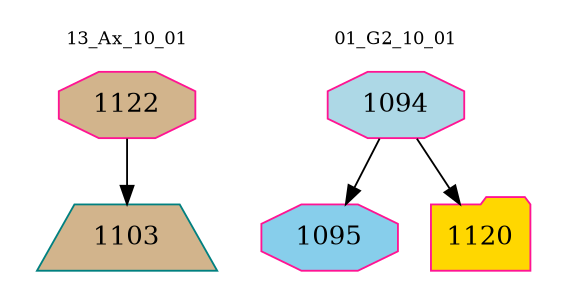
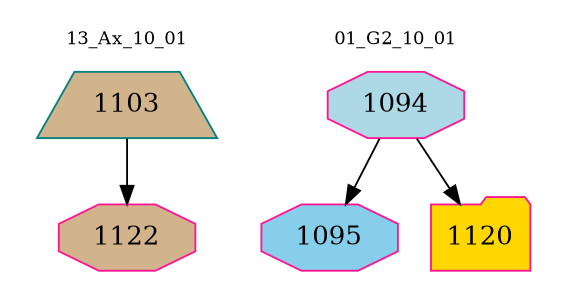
edge "1122" -> "1103": reversed
